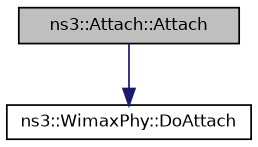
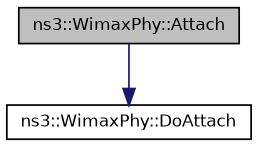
node "ns3::Attach::Attach": label "ns3::Attach::Attach" -> "ns3::WimaxPhy::Attach"
